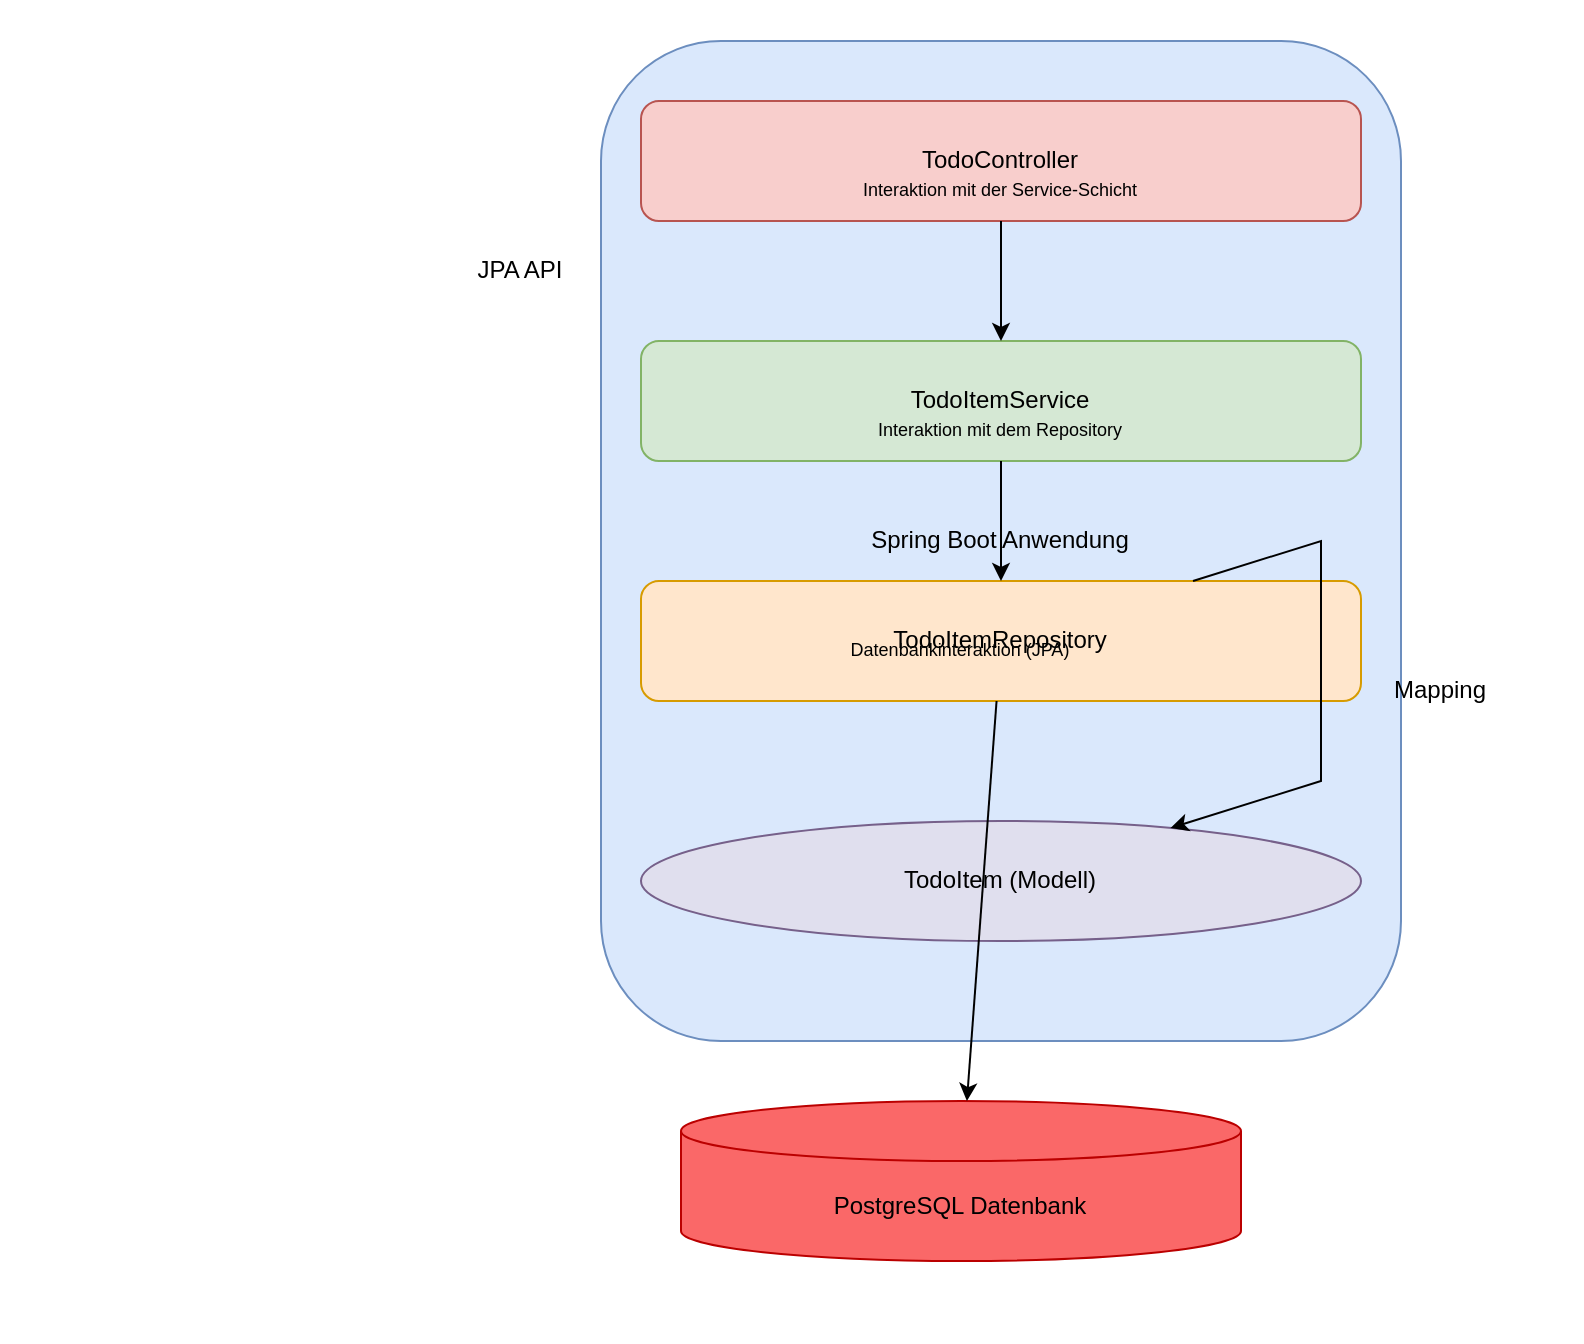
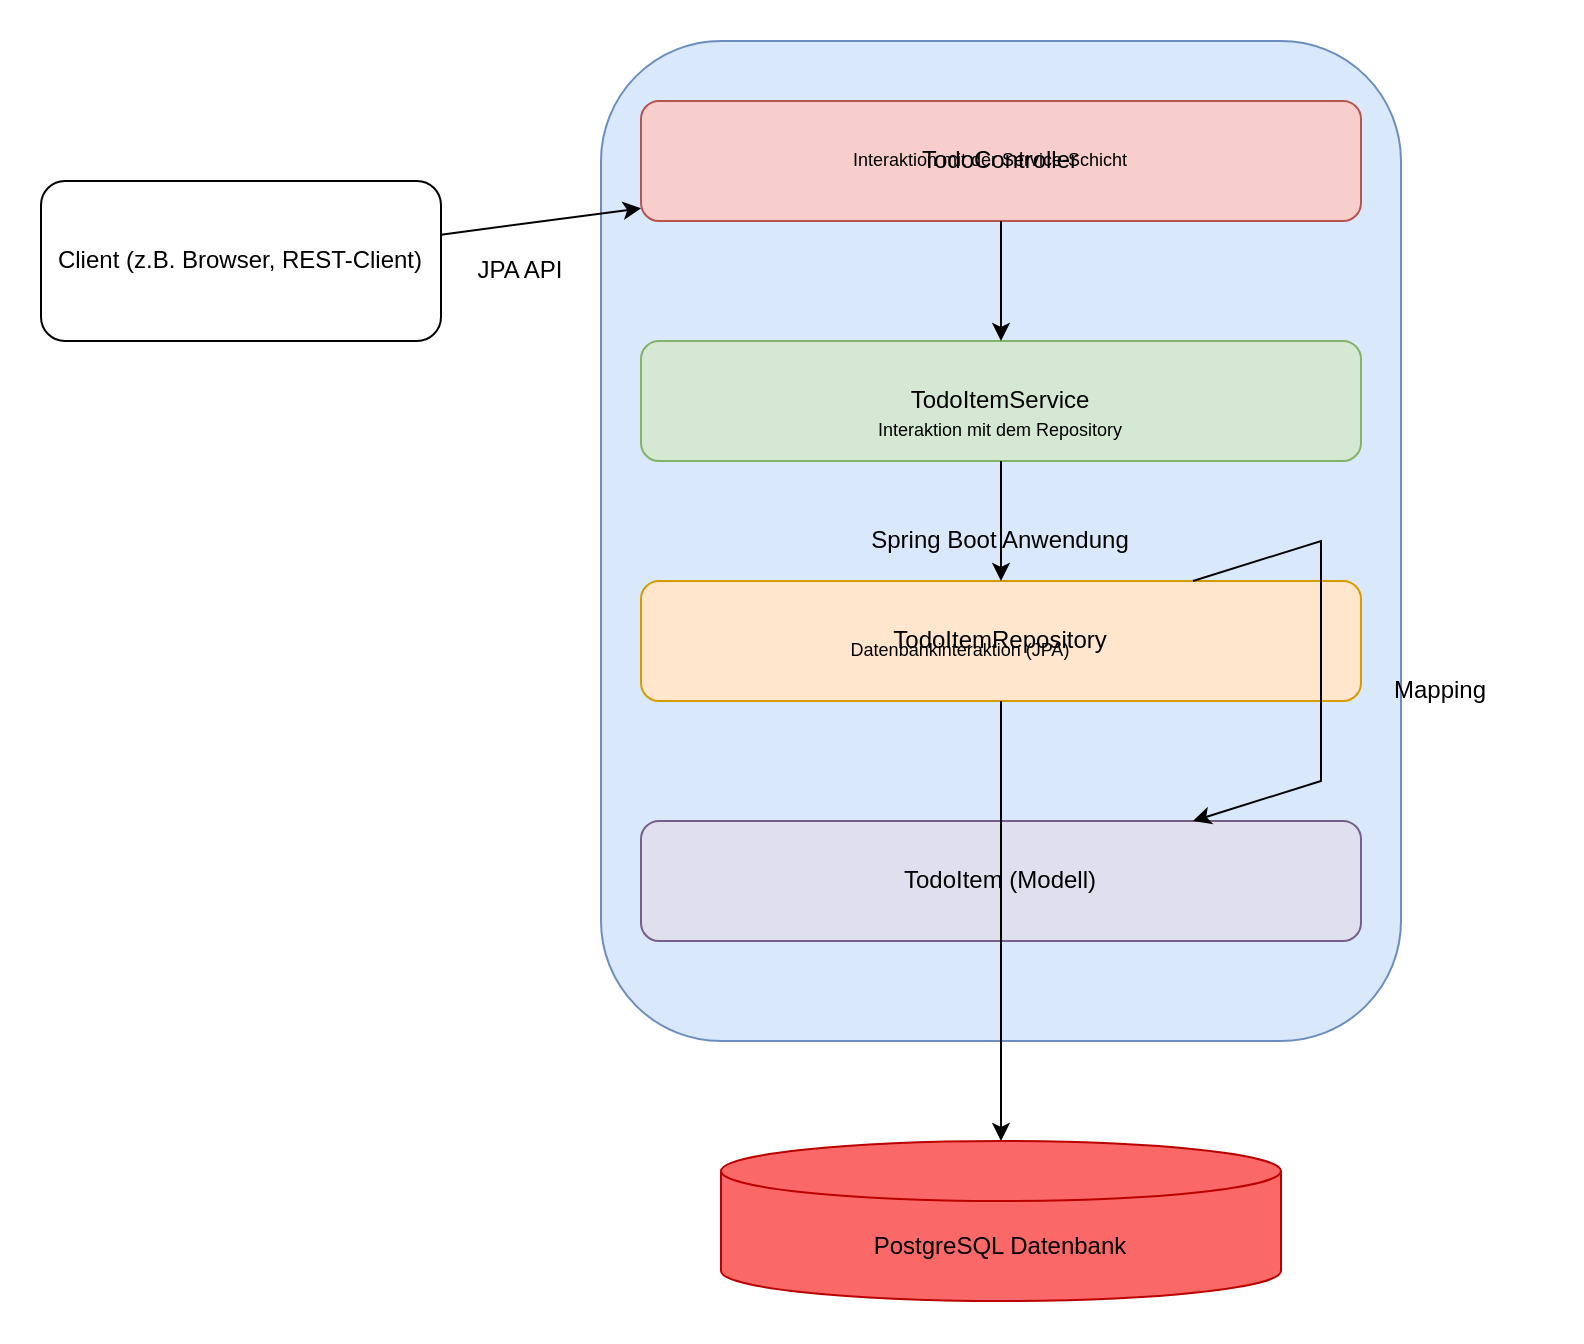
node "Interaktion mit der Service-Schicht": moved (1001, 191) -> (991, 161)
edge "Client (z.B. Browser, REST-Client)" -> "TodoController": added
node "Client (z.B. Browser, REST-Client)": added
node "TodoItem (Modell)": shape ellipse -> rounded rectangle
node "PostgreSQL Datenbank": moved (961, 1181) -> (1001, 1221)
